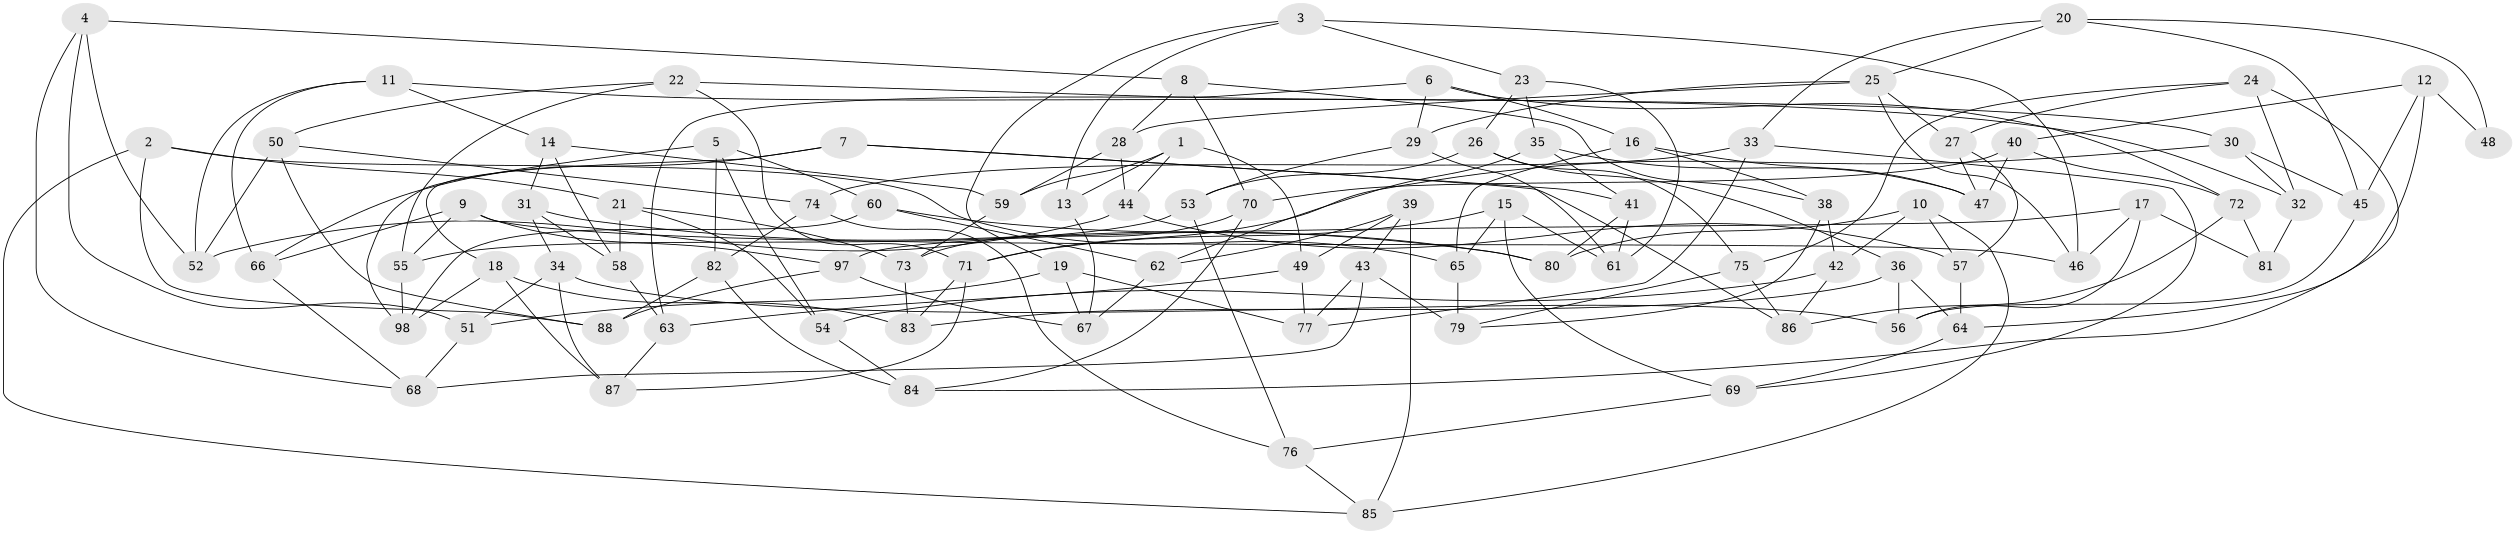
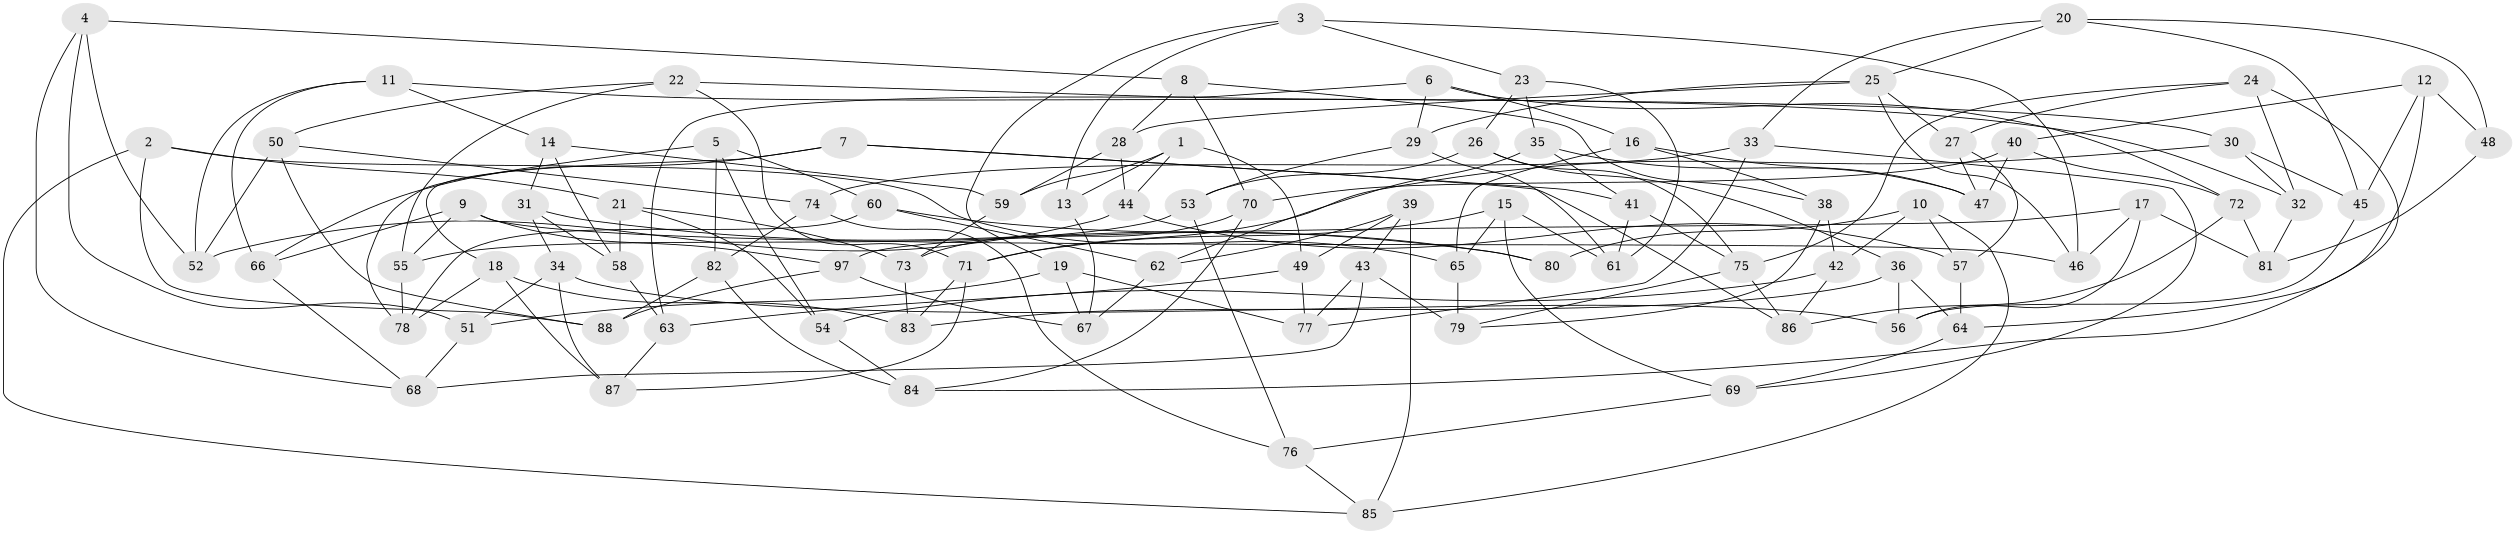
edge "48" -- "81": added
edge "41" -- "80": now "41" -- "75"
node "98": label "98" -> "78"
